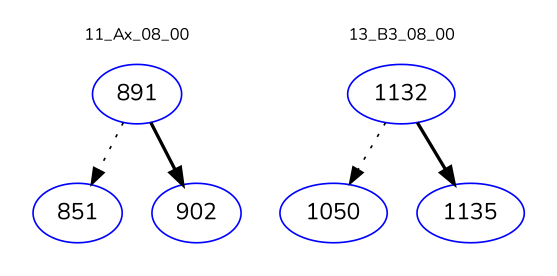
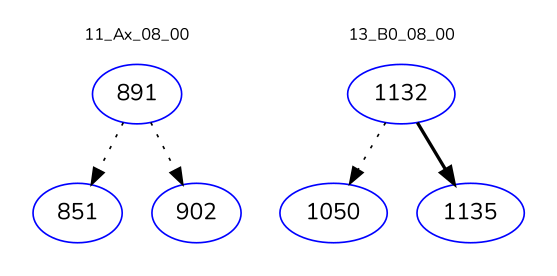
cluster "13_B3_08_00": label "13_B3_08_00" -> "13_B0_08_00"
edge "891" -> "902": style bold -> dotted
